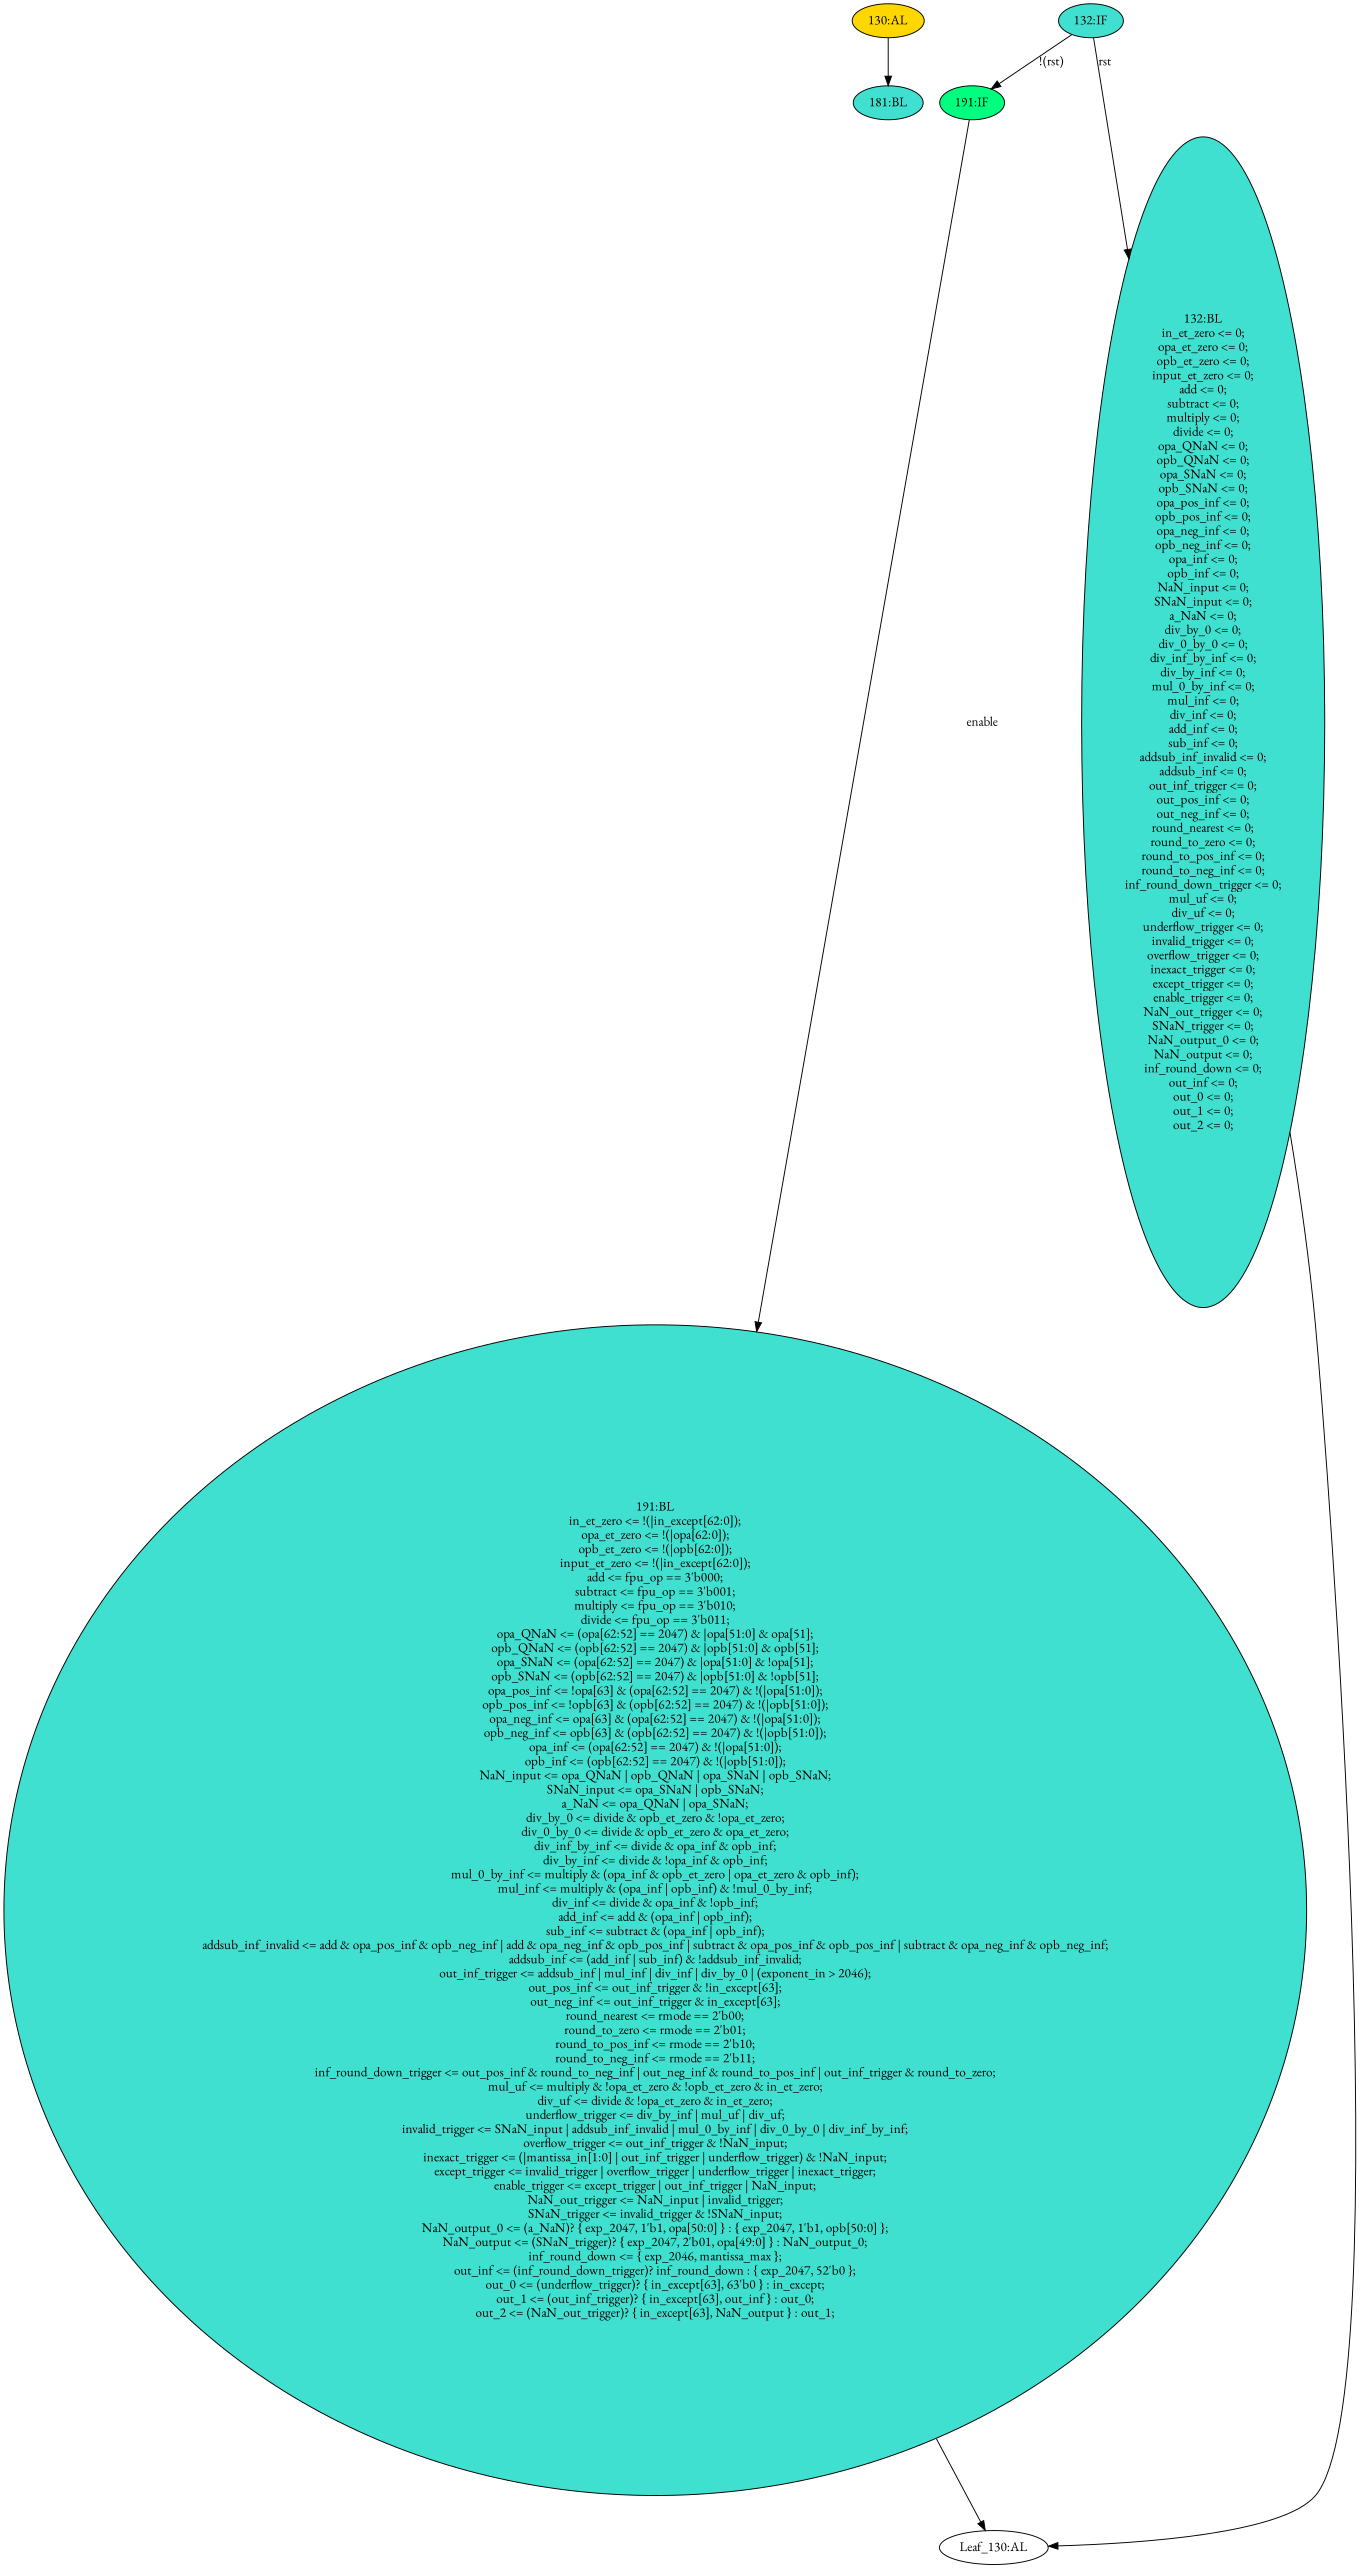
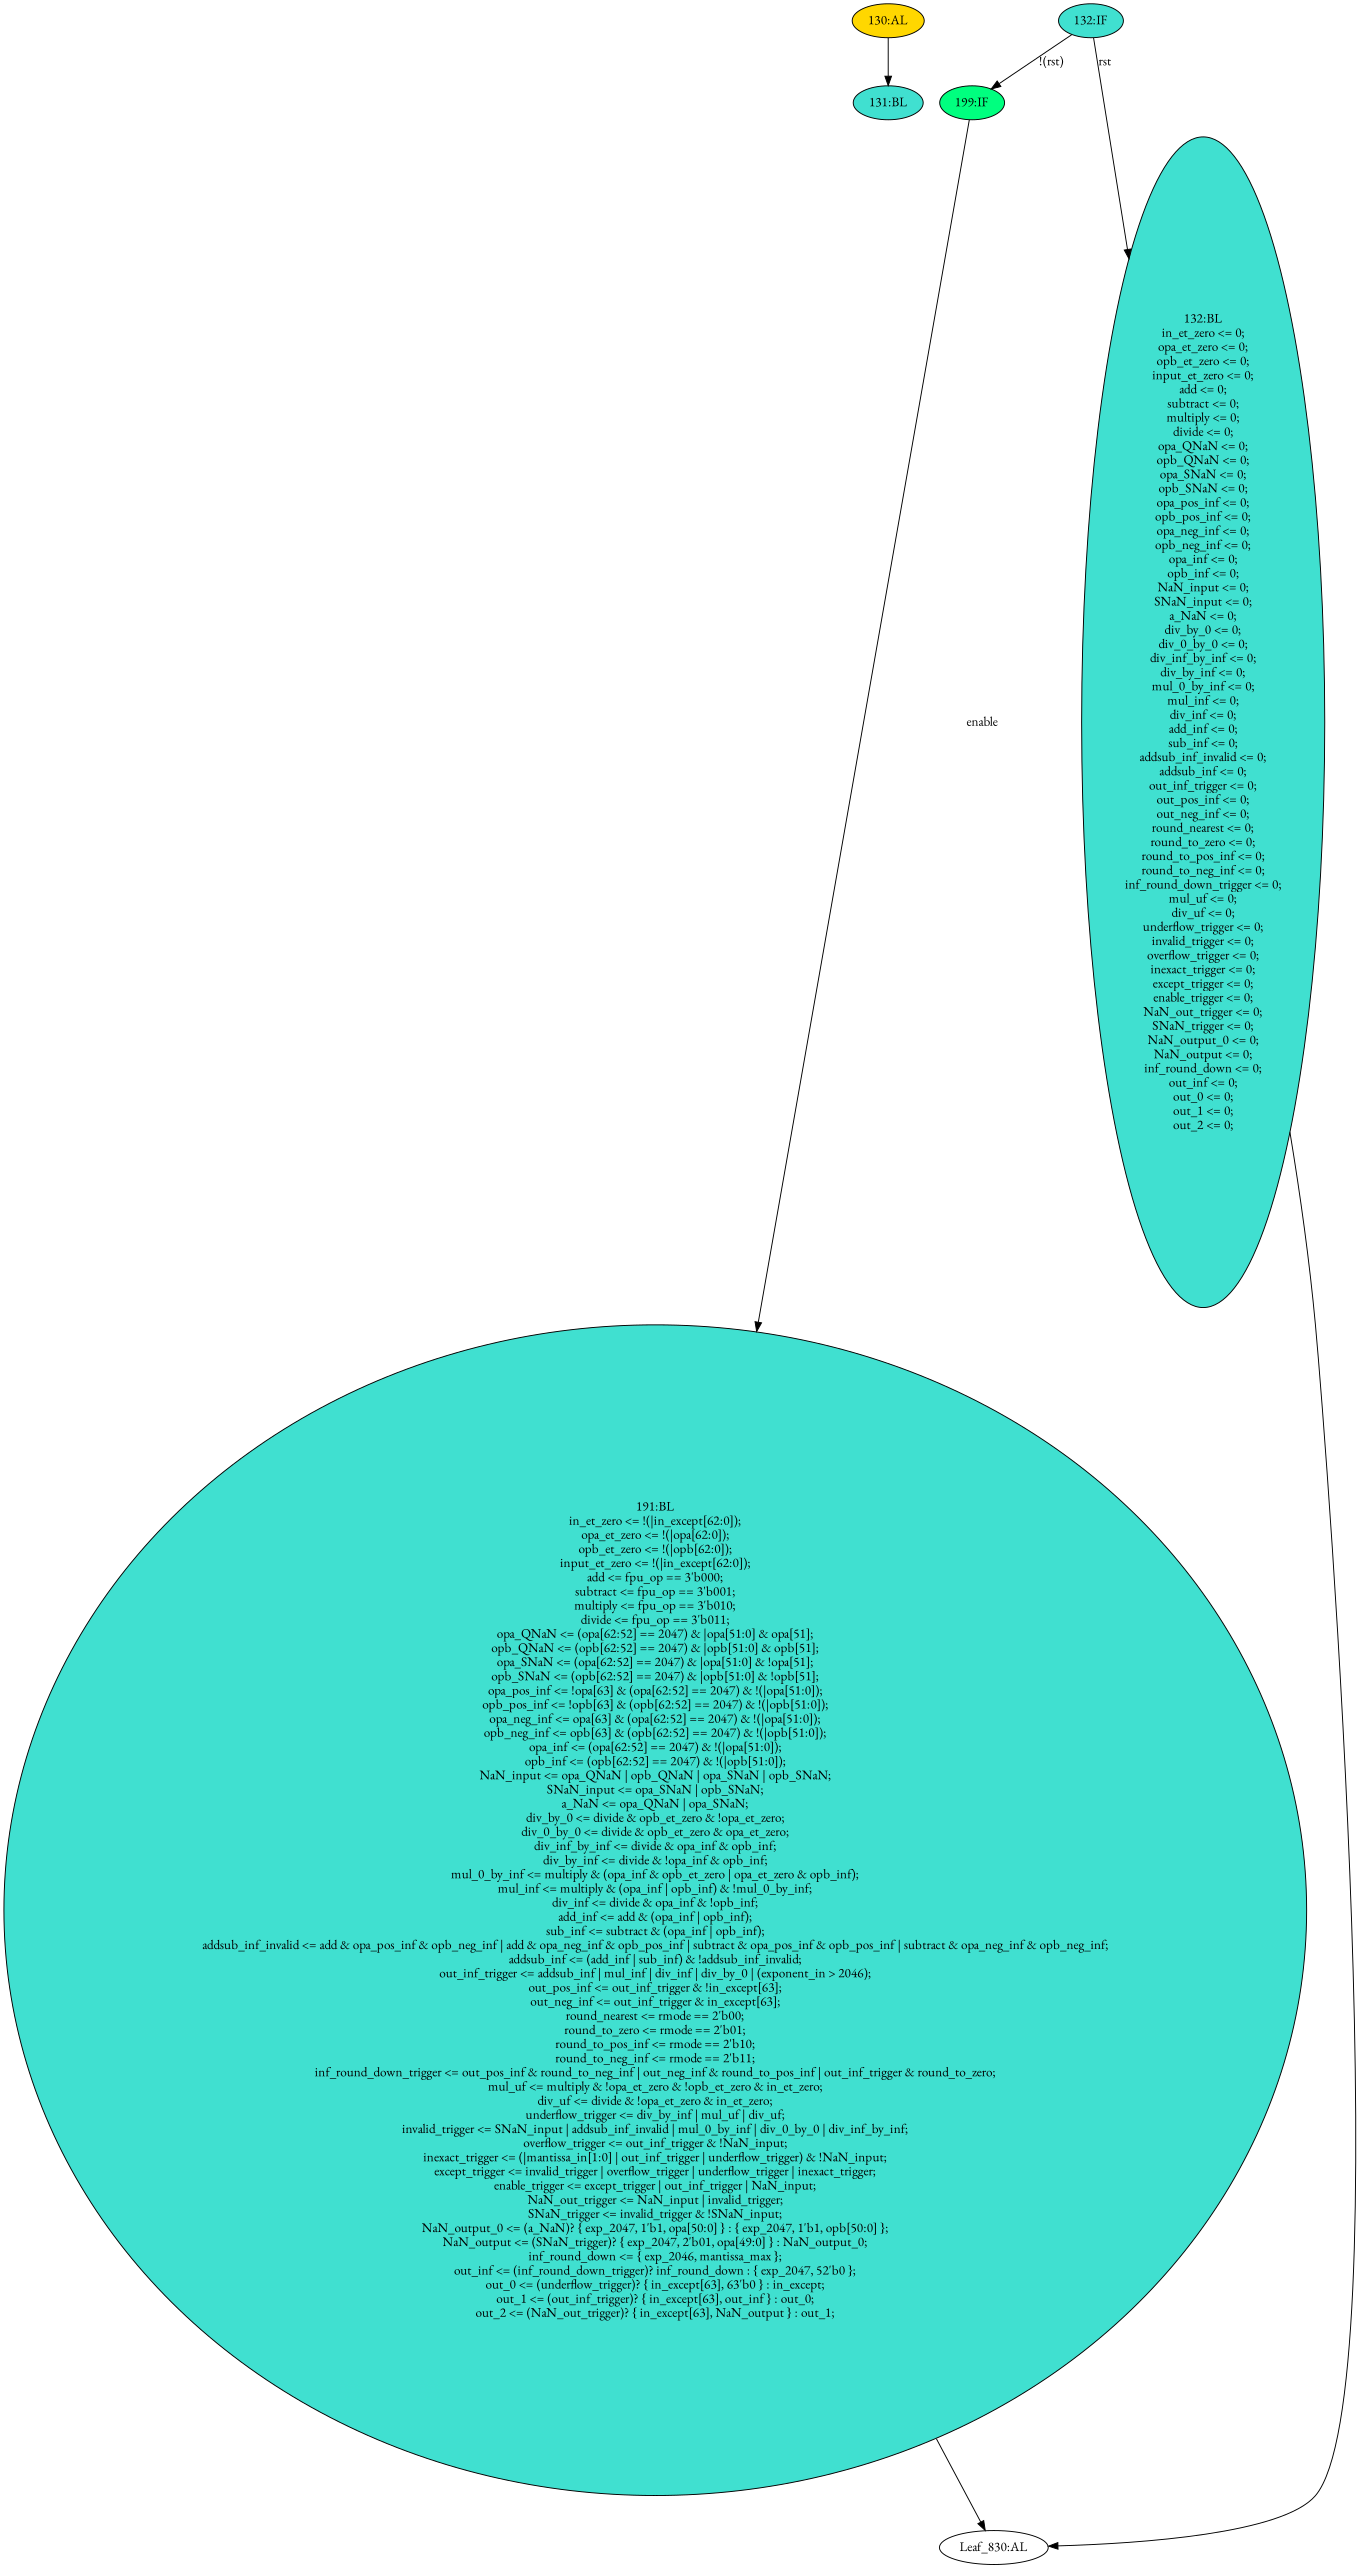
node "181:BL": label "181:BL" -> "131:BL"
node "191:IF": label "191:IF" -> "199:IF"
node "Leaf_130:AL": label "Leaf_130:AL" -> "Leaf_830:AL"
